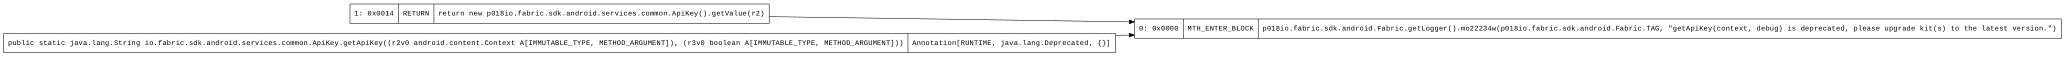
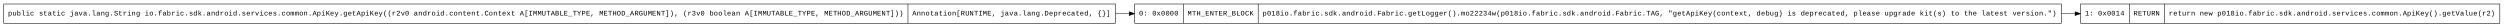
edge "1: 0x0014" -> "0: 0x0000": reversed
